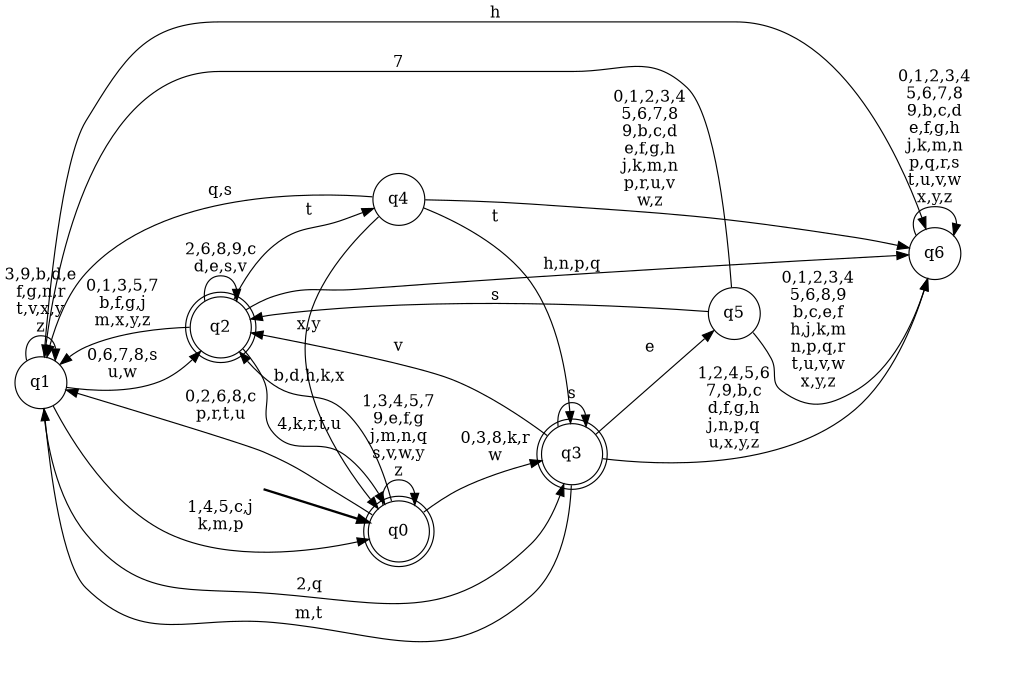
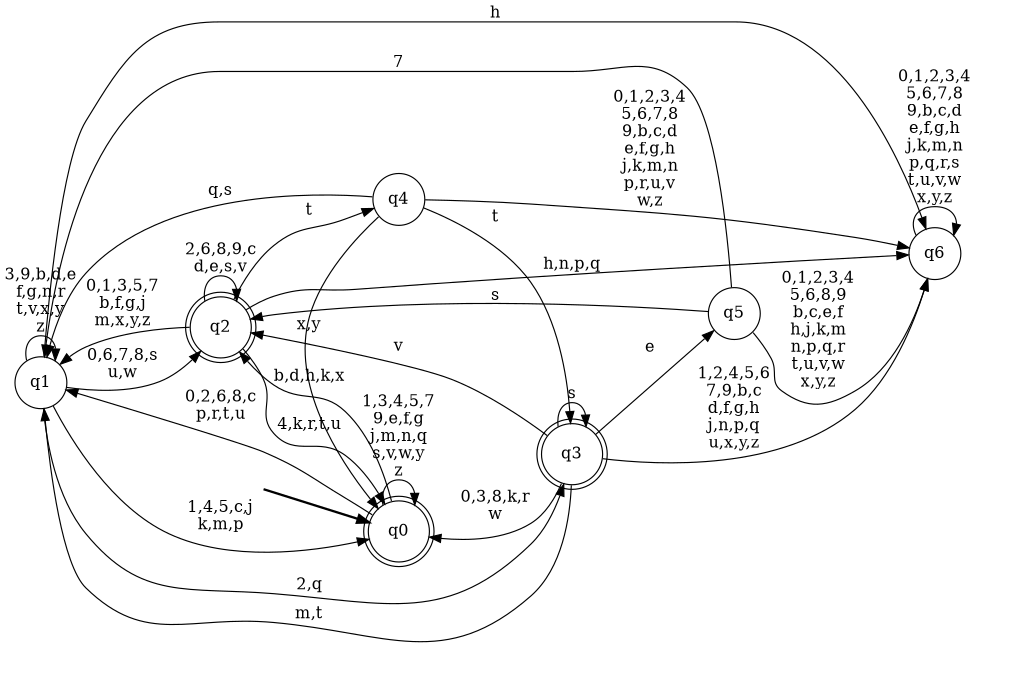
edge "q0" -> "q3": reversed
